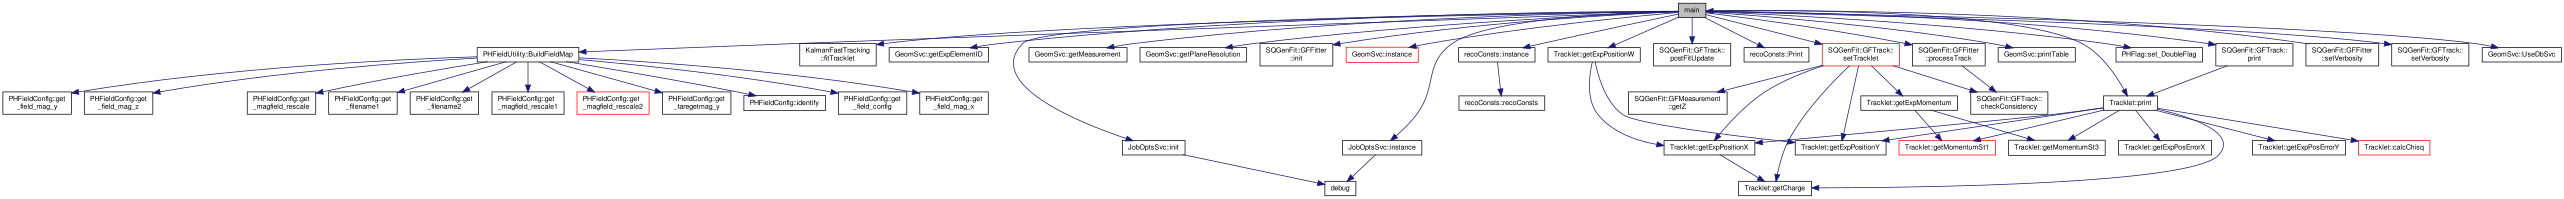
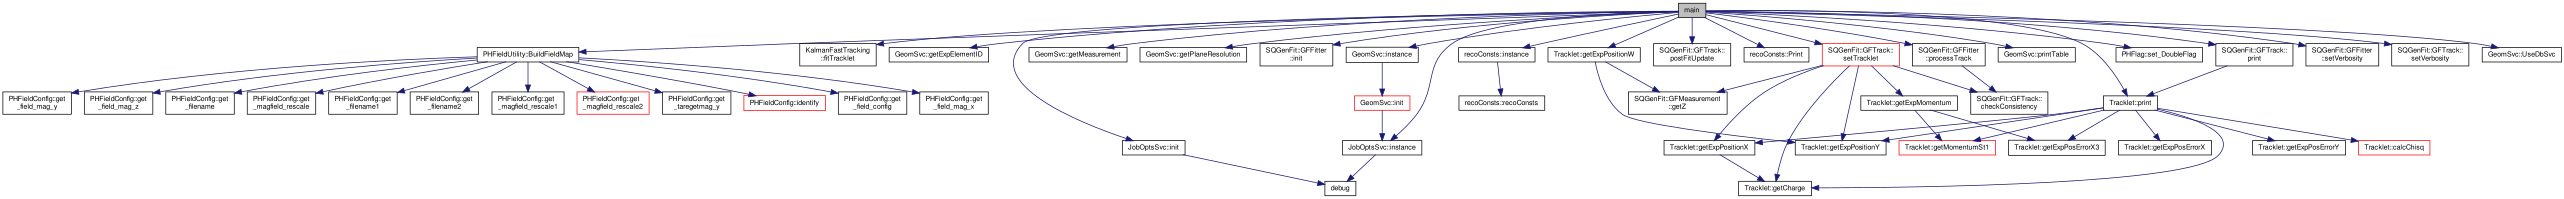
edge "SQGenFit::GFFitter ::setVerbosity" -> "main": reversed
node "GeomSvc::instance": color red -> black
node "PHFieldConfig::get _filename": added
node "PHFieldConfig::identify": color black -> red
node "GeomSvc::init": added
edge "Tracklet::getExpPositionW" -> "Tracklet::getExpPositionX": now "Tracklet::getExpPositionW" -> "SQGenFit::GFMeasurement ::getZ"
node "Tracklet::getMomentumSt3": label "Tracklet::getMomentumSt3" -> "Tracklet::getExpPosErrorX3"
